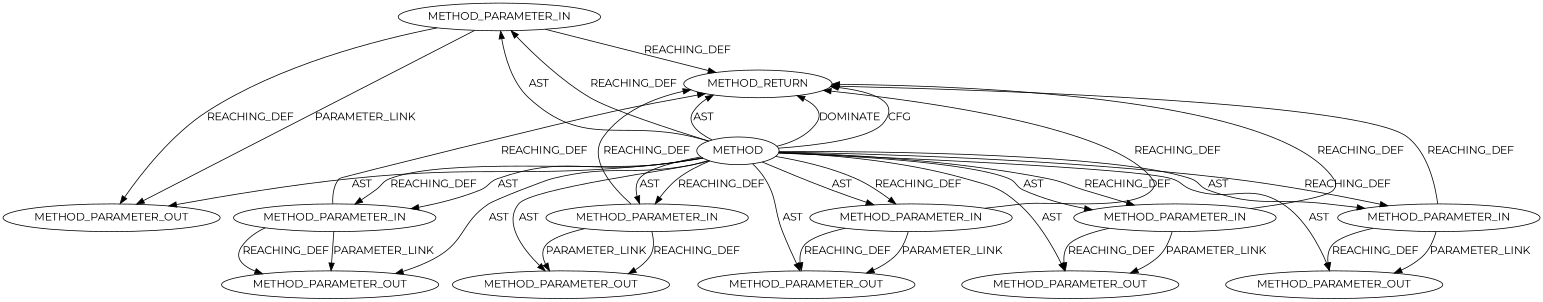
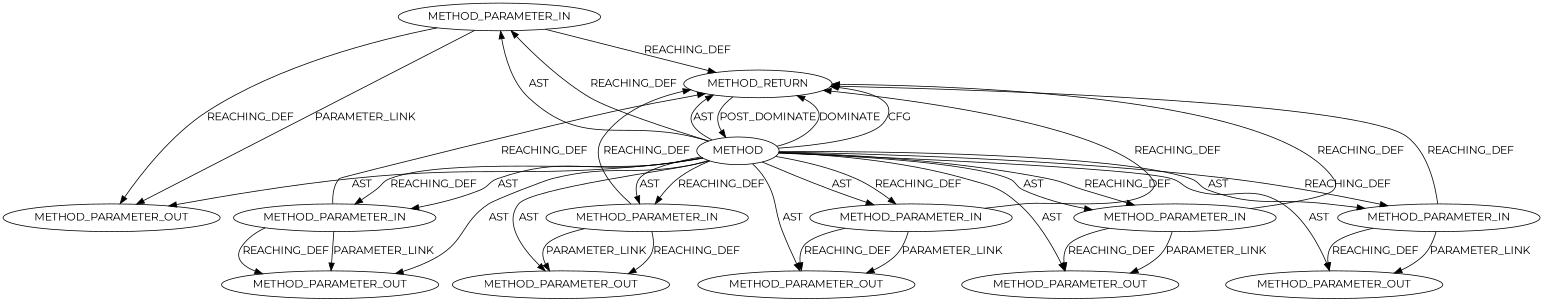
edge "METHOD_RETURN" -> "METHOD": added, label "POST_DOMINATE"
